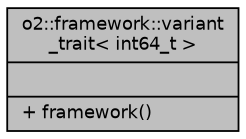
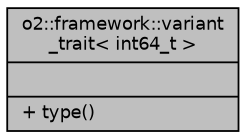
node "o2::framework::variant": text "+ framework()" -> "+ type()"
